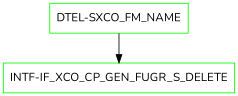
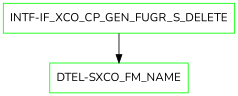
edge "DTEL-SXCO_FM_NAME" -> "INTF-IF_XCO_CP_GEN_FUGR_S_DELETE": reversed
